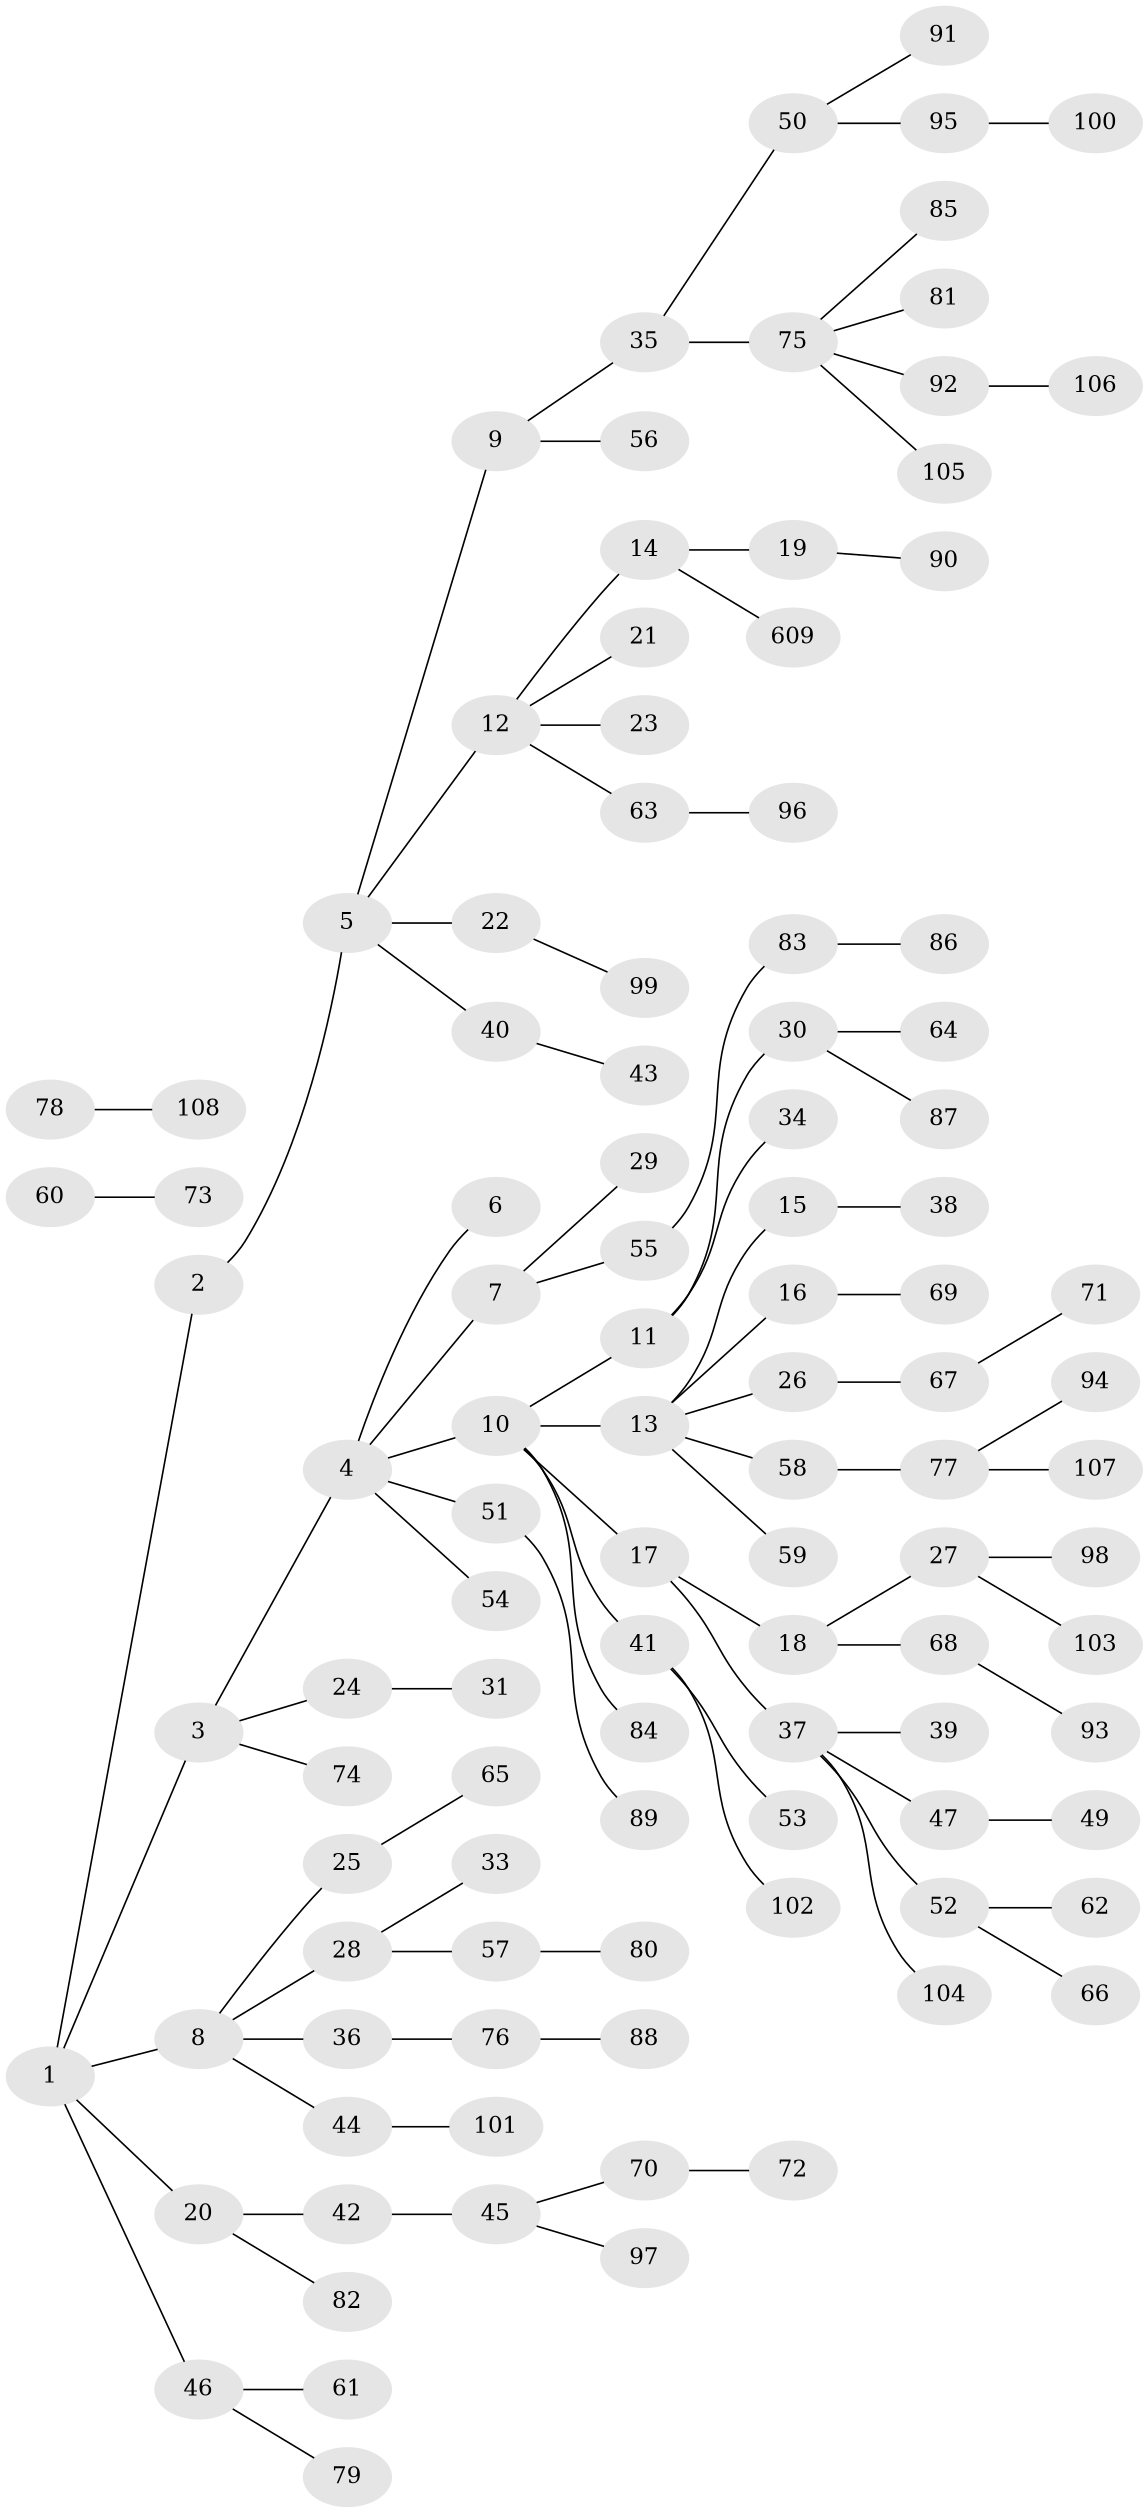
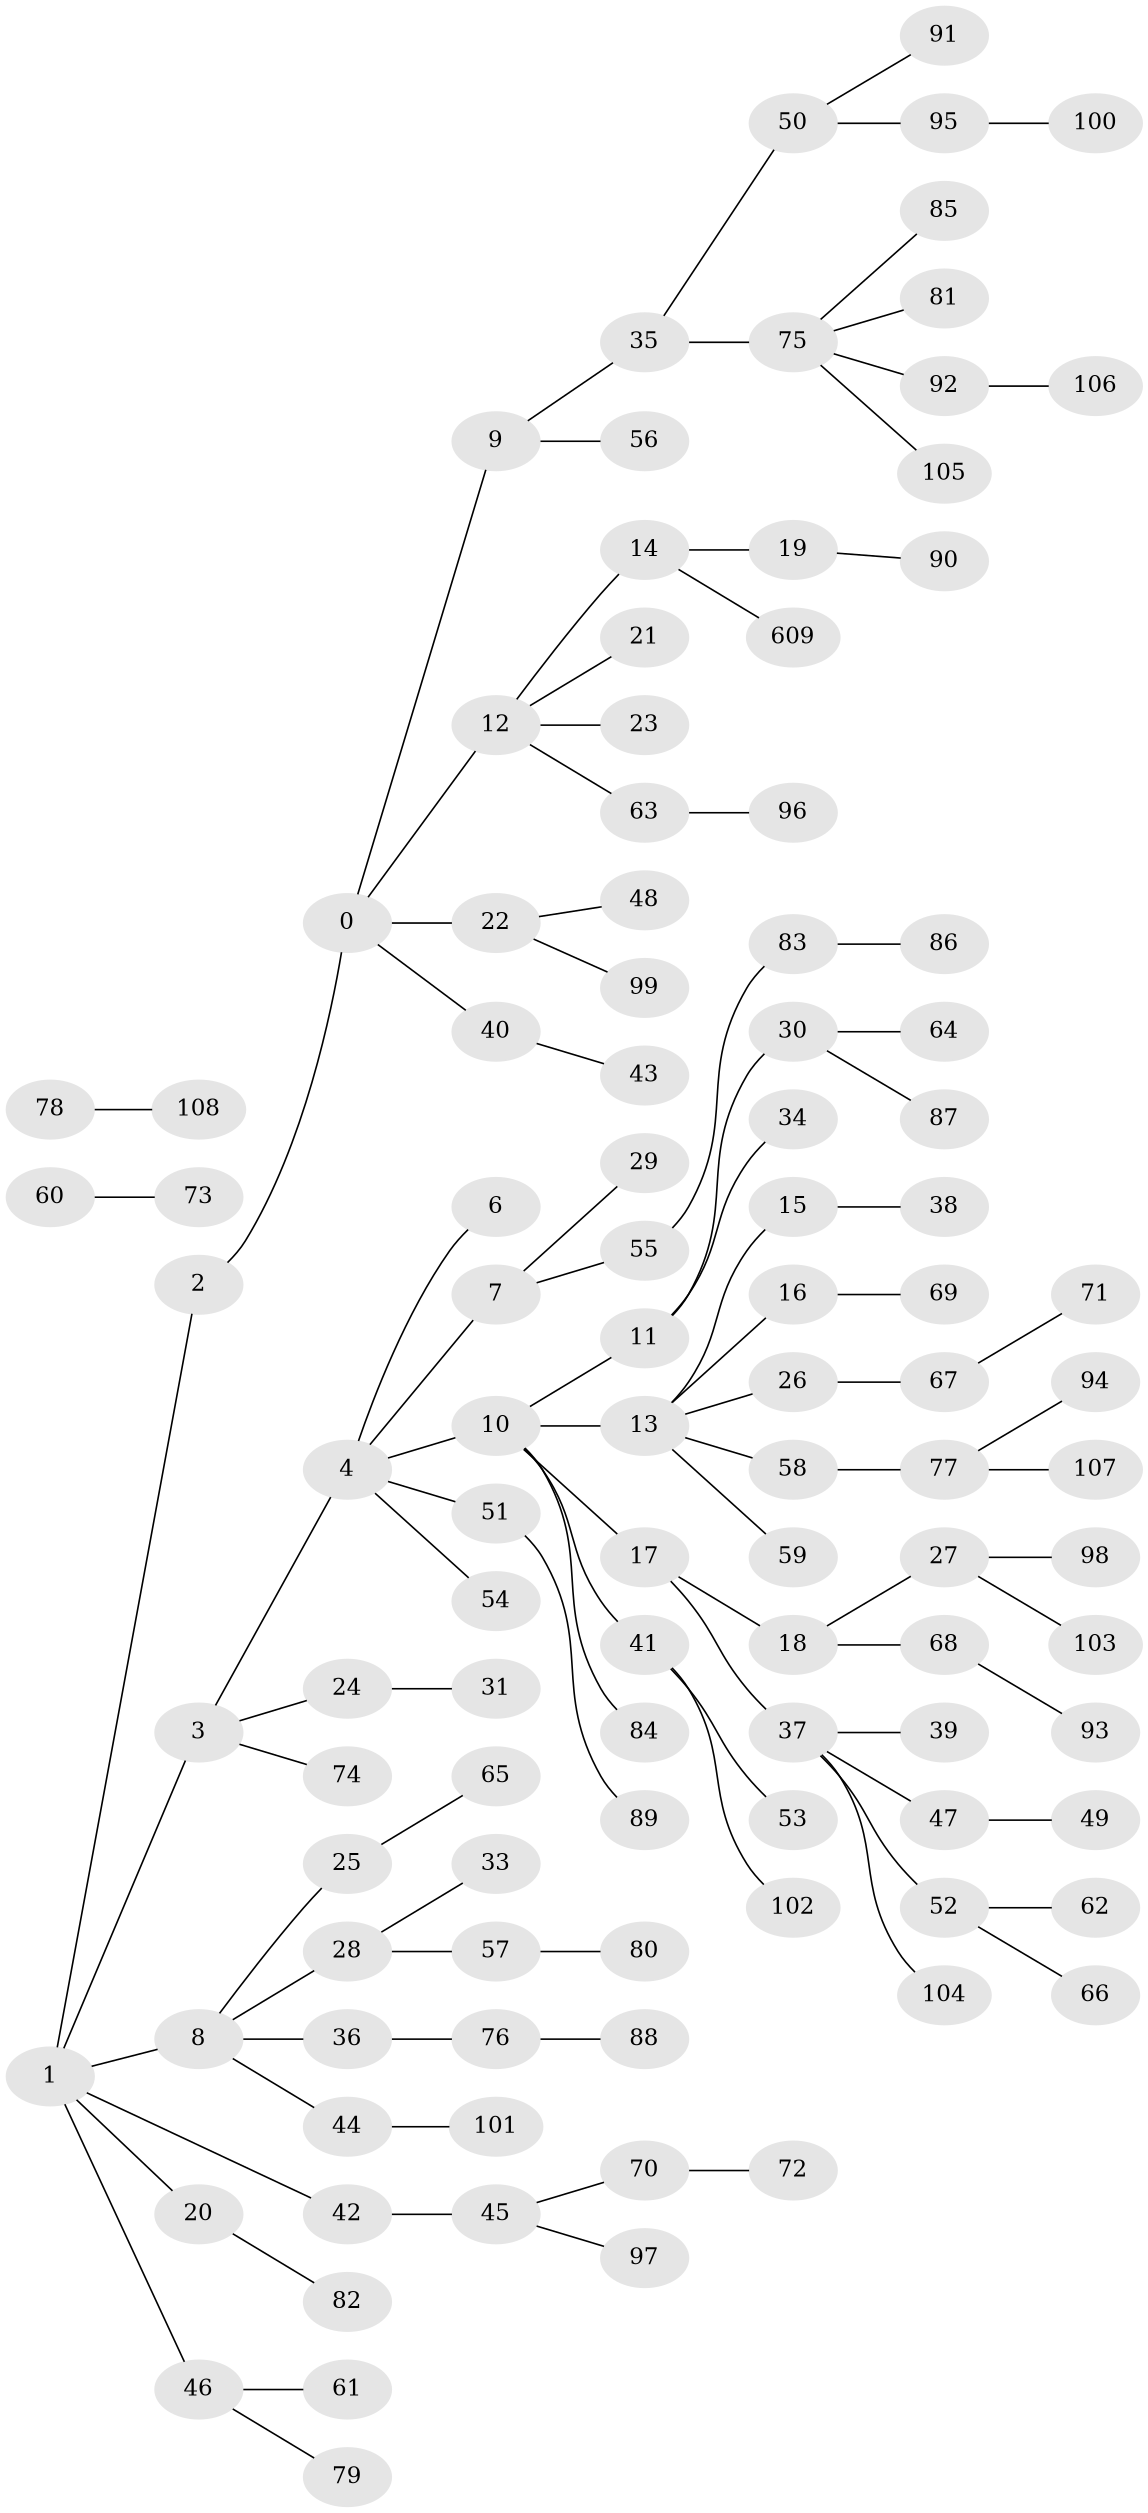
node "48": added
node "5": label "5" -> "0"
edge "20" -- "42": now "1" -- "42"
